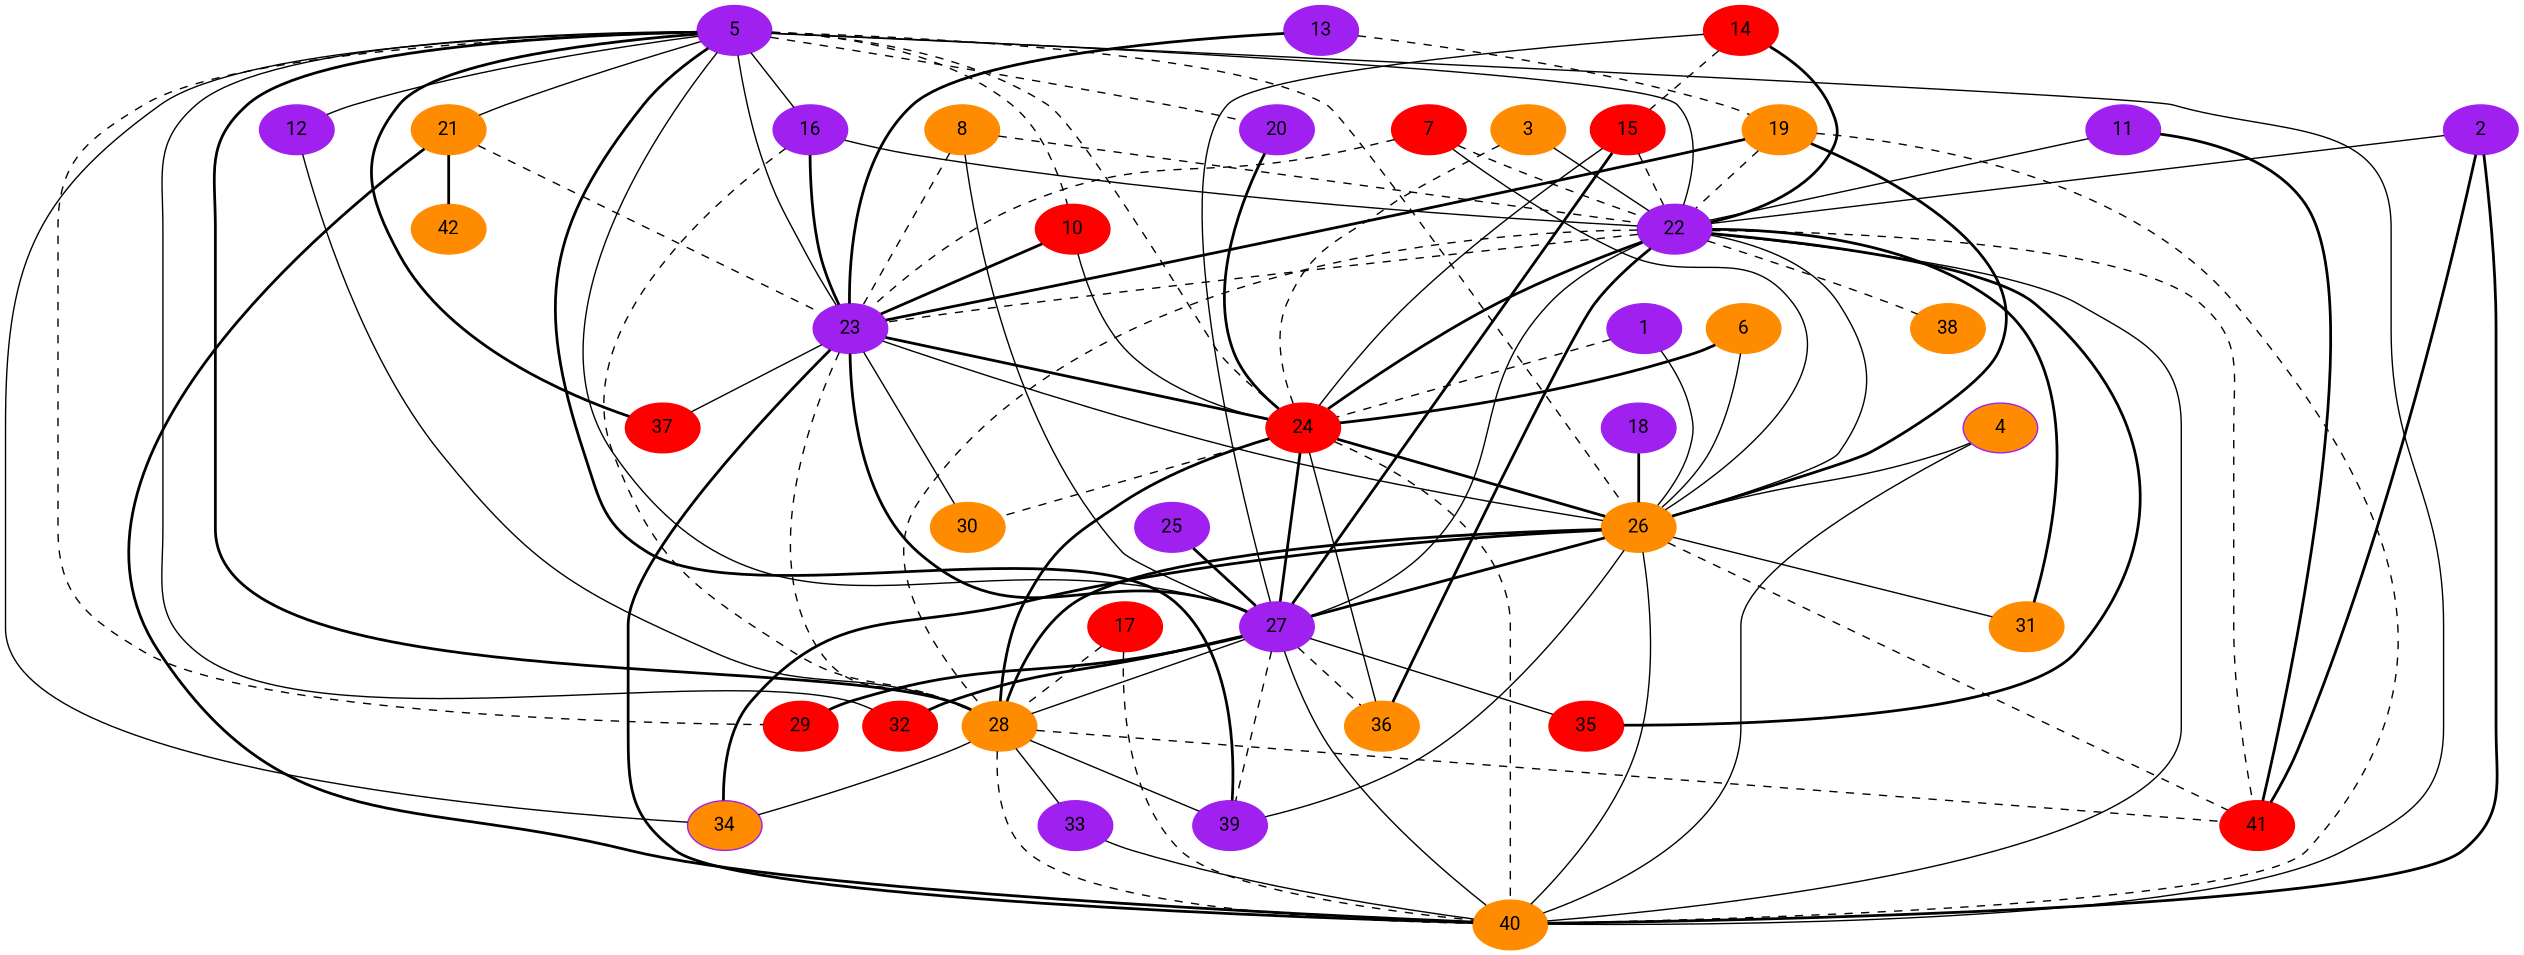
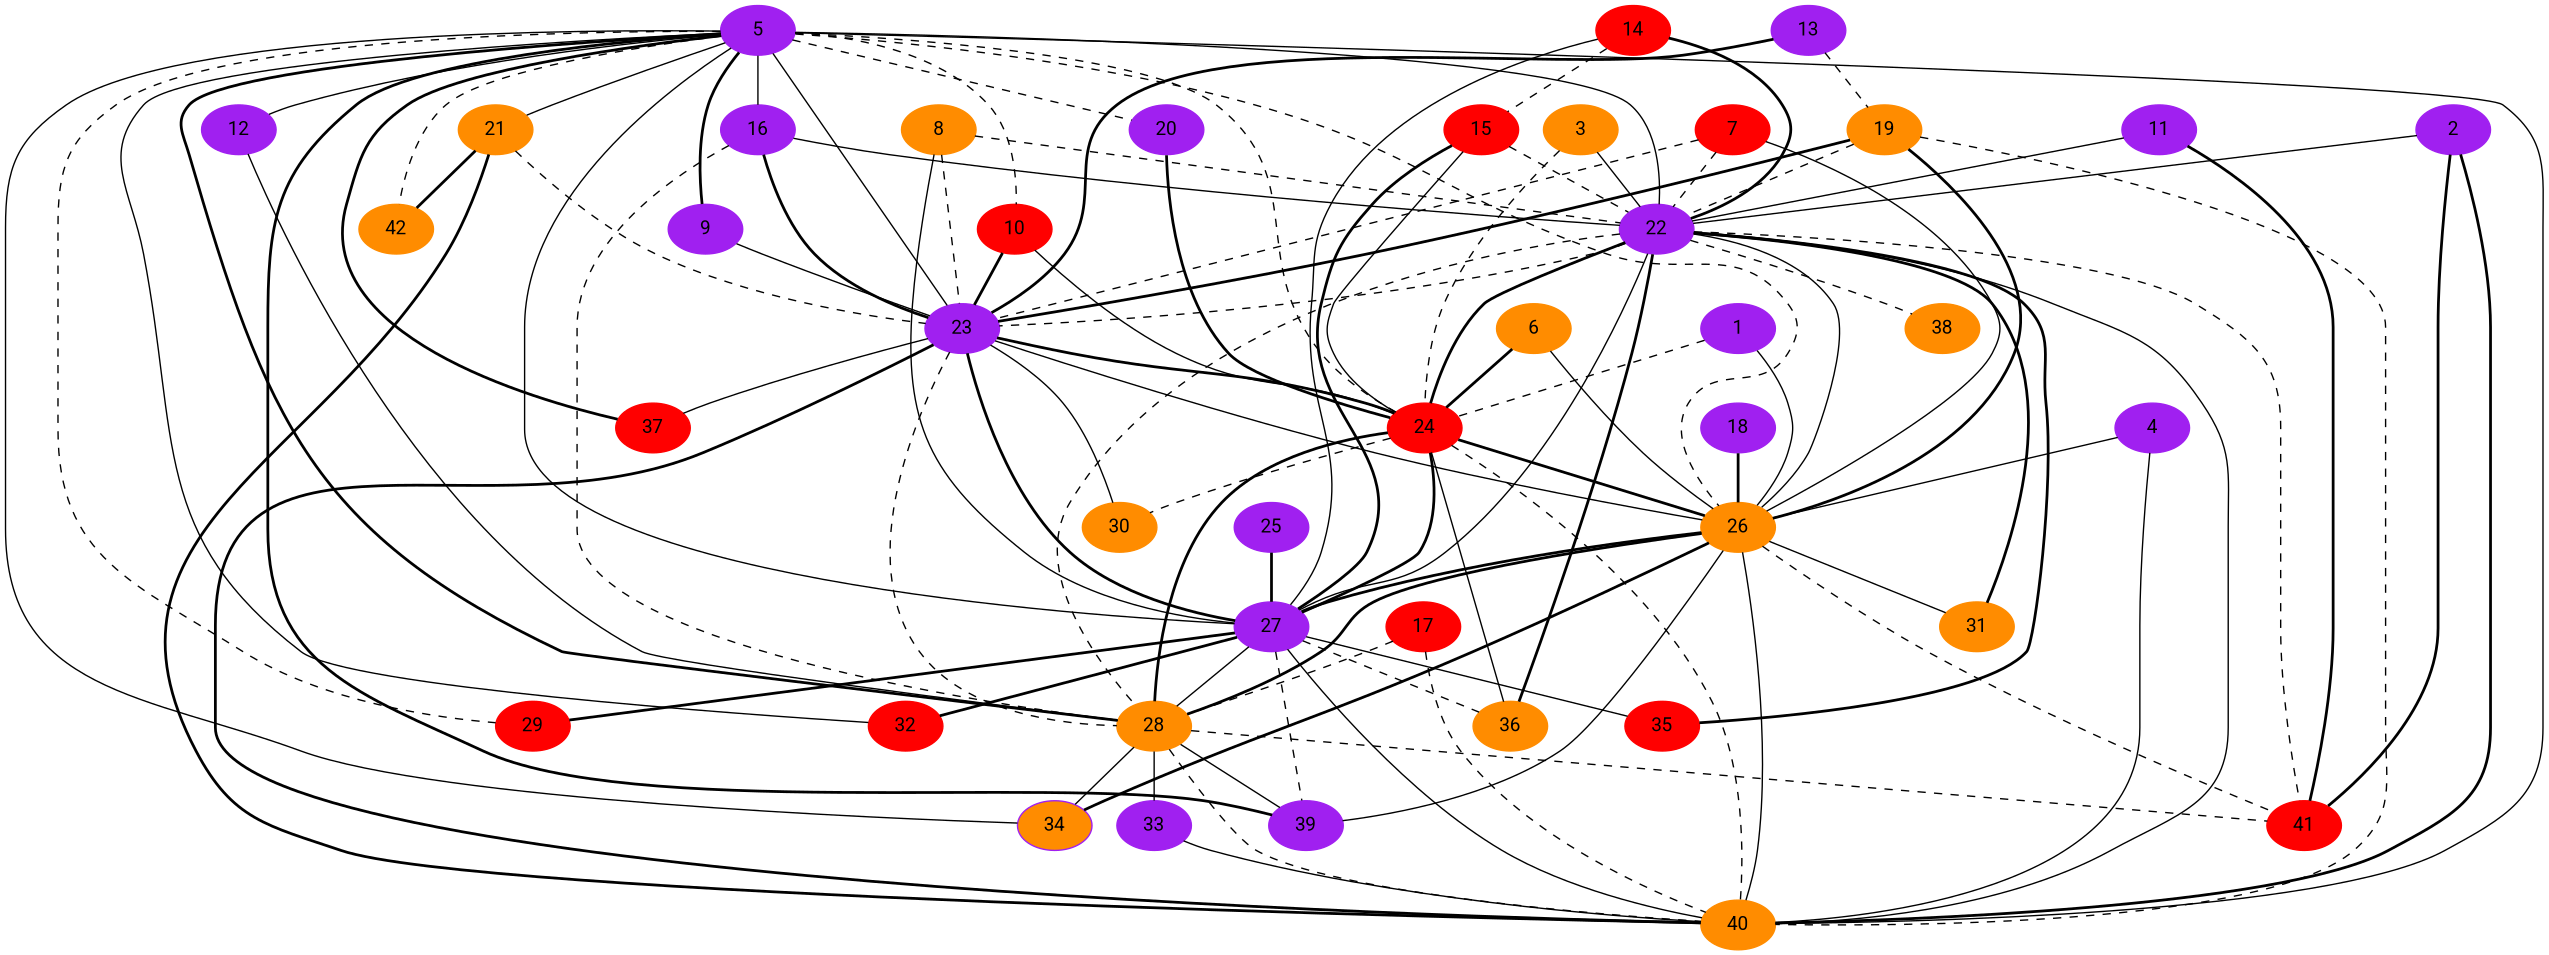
edge "5" -- "42": added
node "9": added
node "4": fillcolor darkorange -> purple
